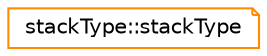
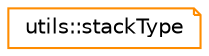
node "stackType::stackType": label "stackType::stackType" -> "utils::stackType"
